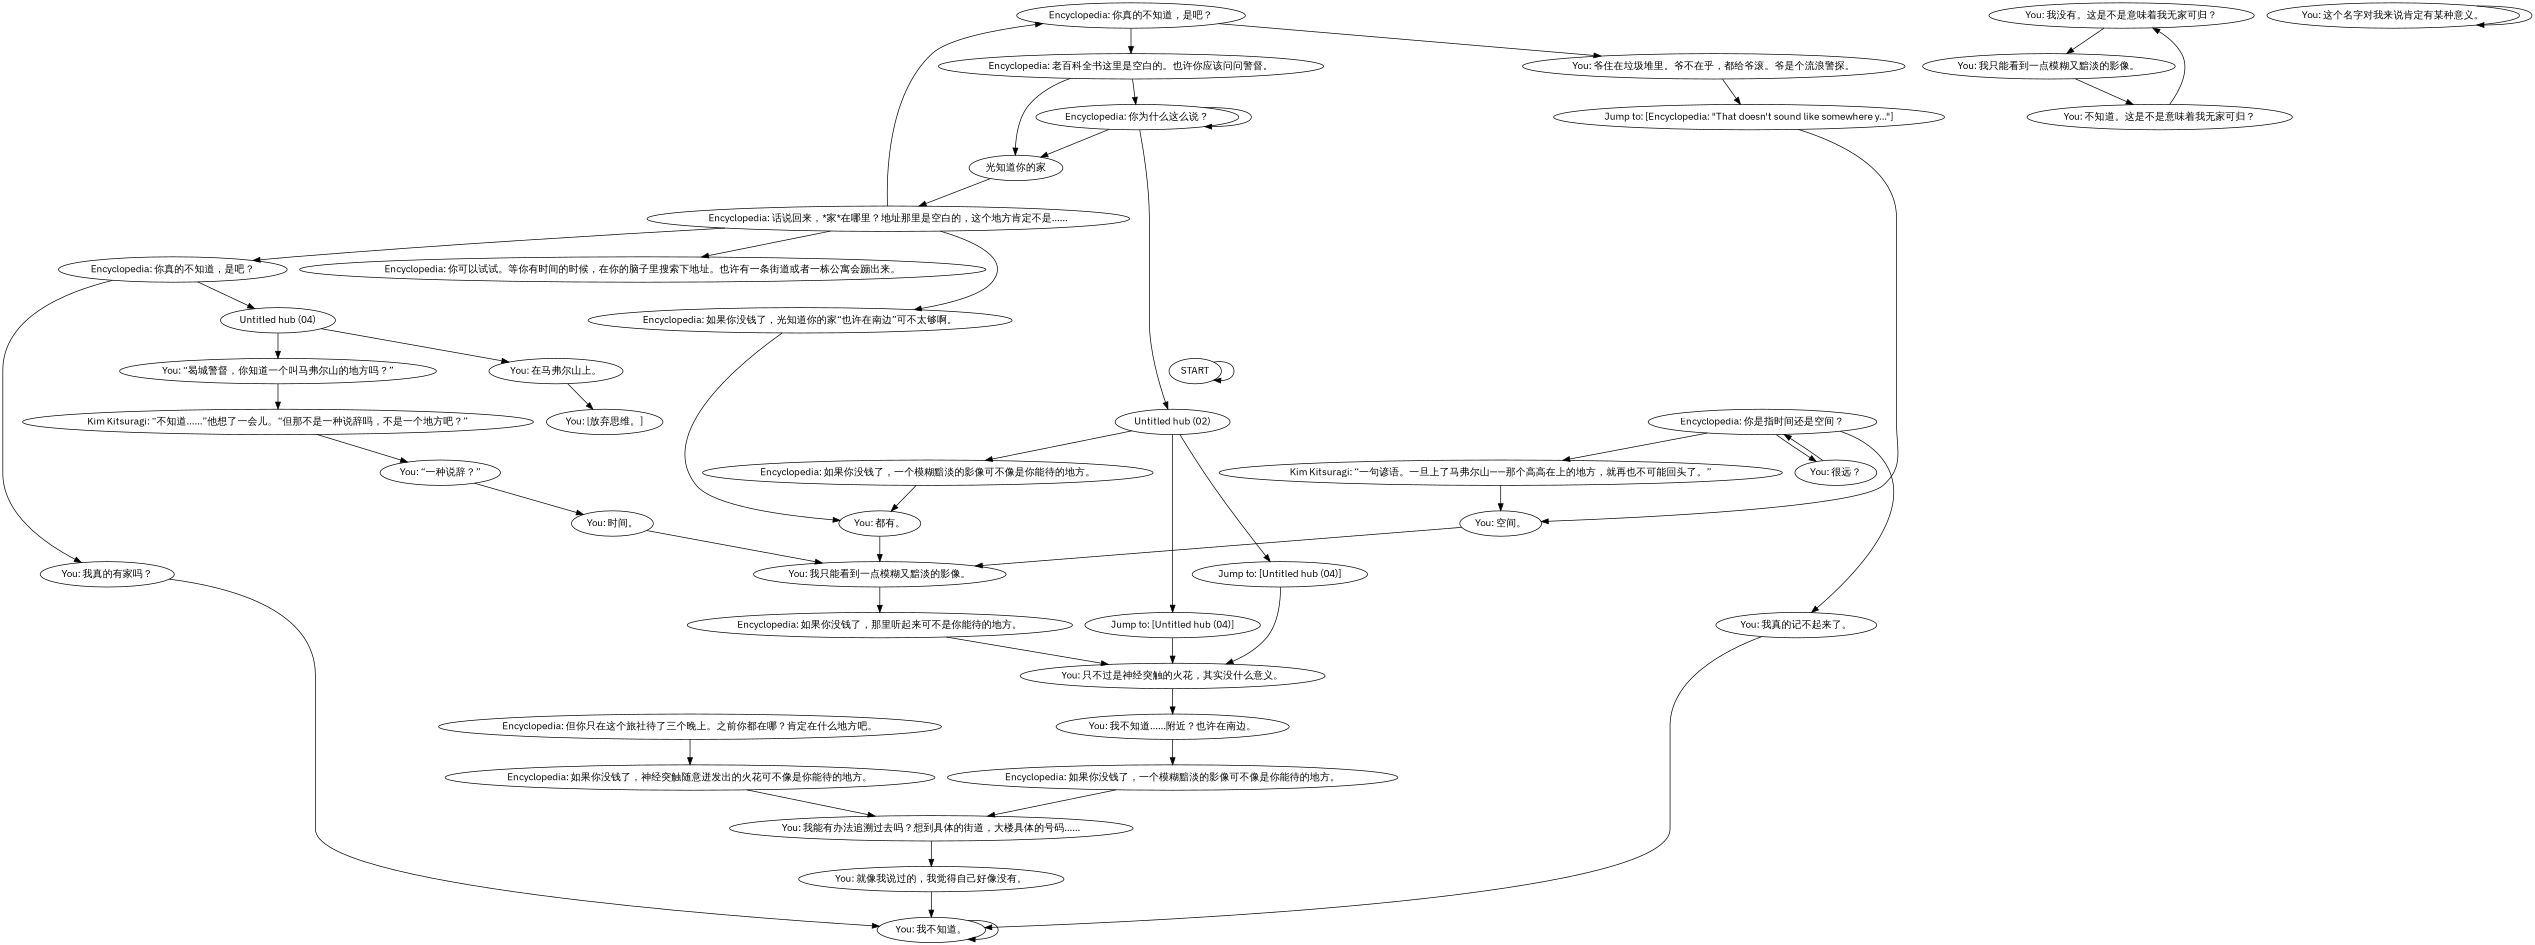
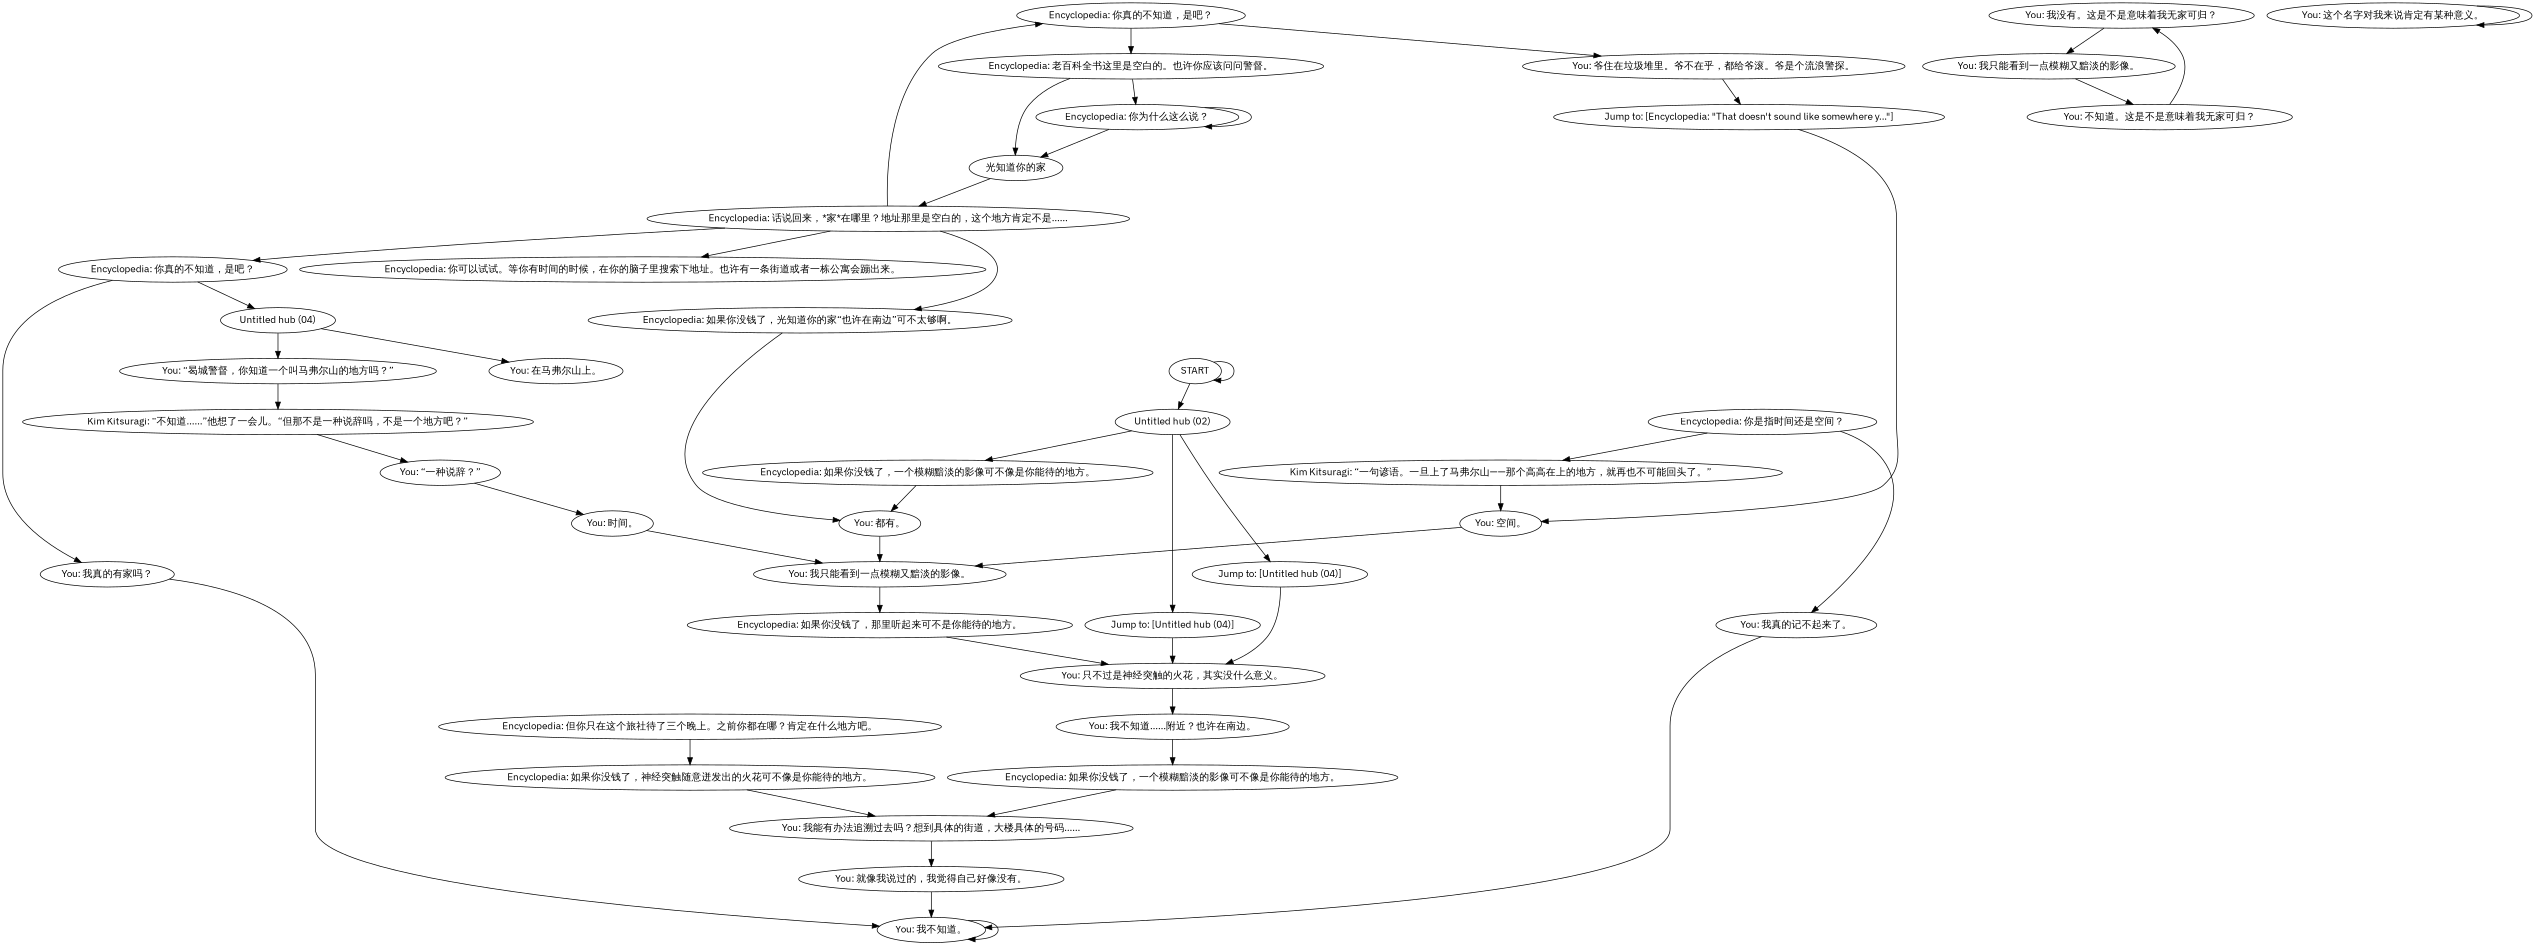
edge "Encyclopedia: 你为什么这么说？" -> "Untitled hub (02)": now "START" -> "Untitled hub (02)"
node "You: [放弃思维。]": removed
node "You: 很远？": removed
